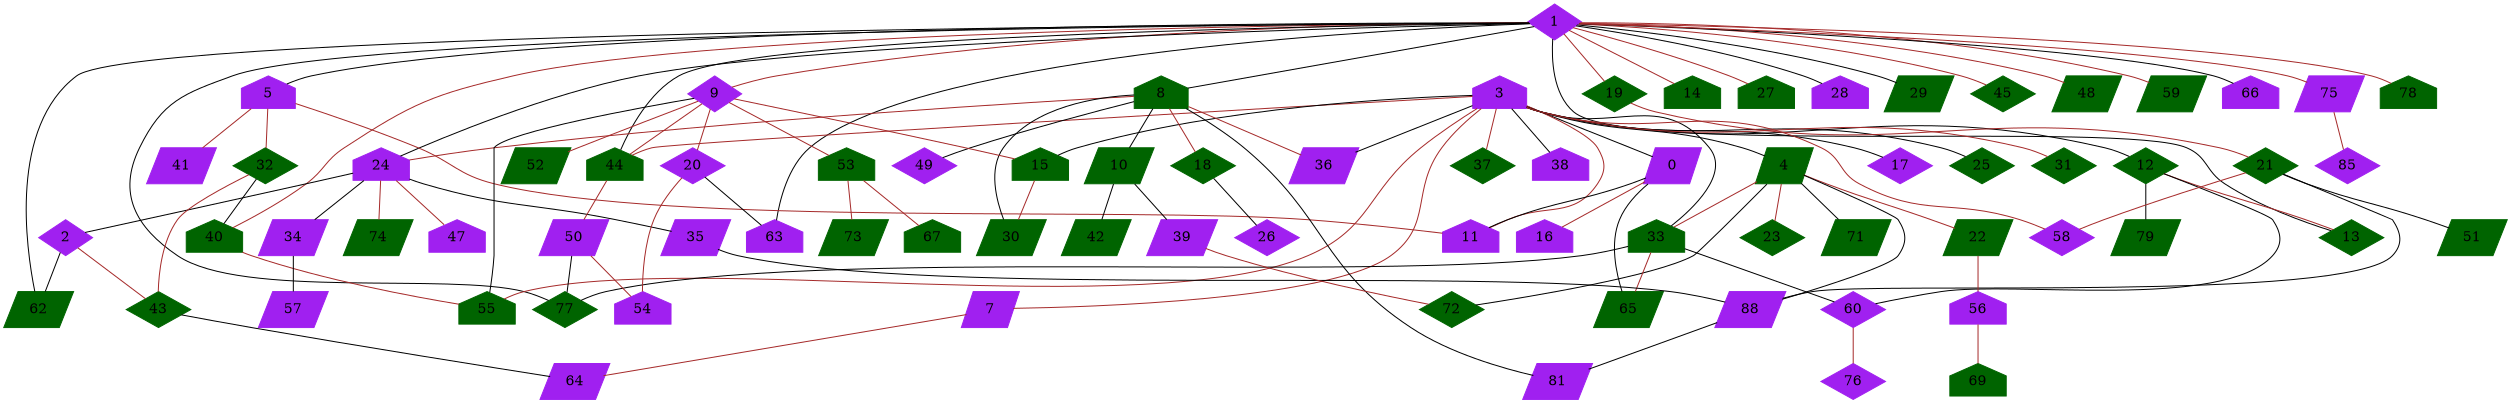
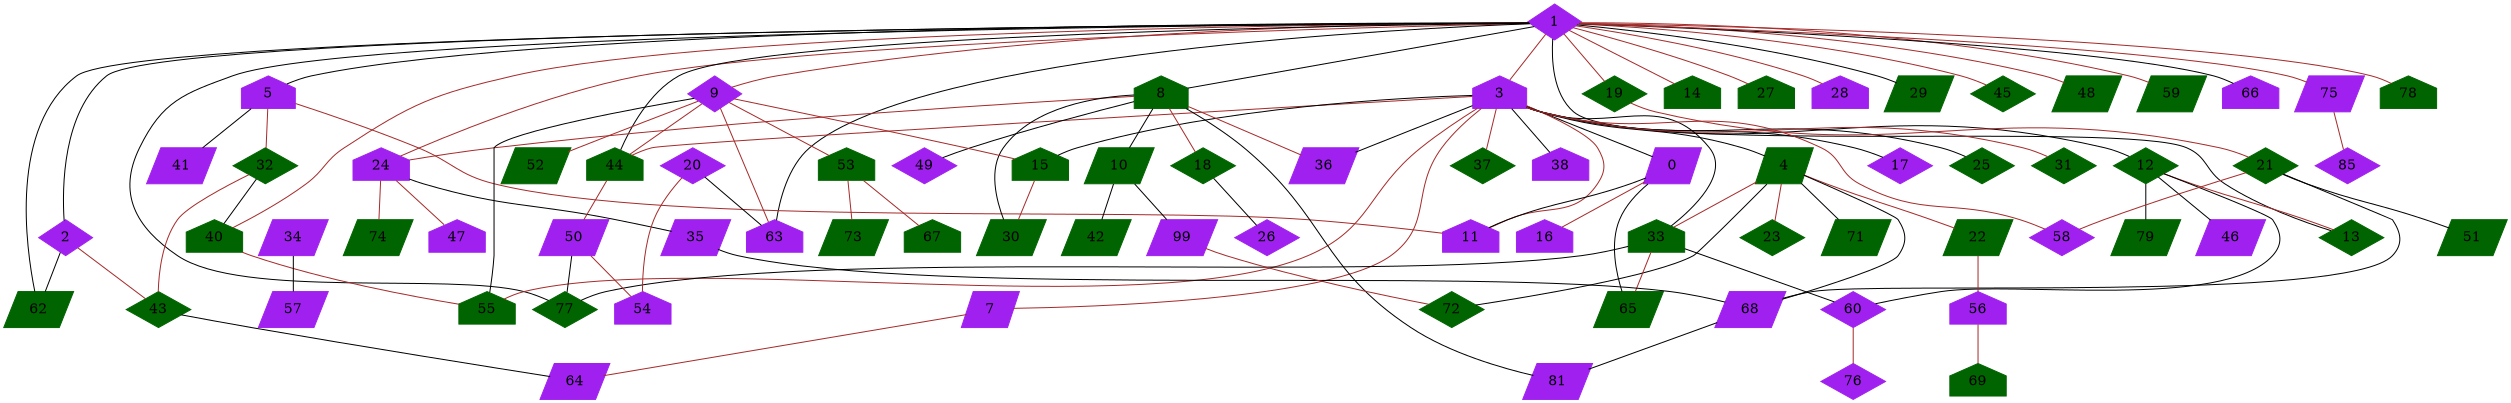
edge "1" -- "28": color black -> brown
edge "1" -- "3": added
edge "1" -- "24": color black -> brown
edge "5" -- "41": color brown -> black
edge "9" -- "20": now "9" -- "63"
edge "24" -- "34": removed
edge "24" -- "2": now "1" -- "2"
node "39": label "39" -> "99"
node "46": added
node "88": label "88" -> "68"
